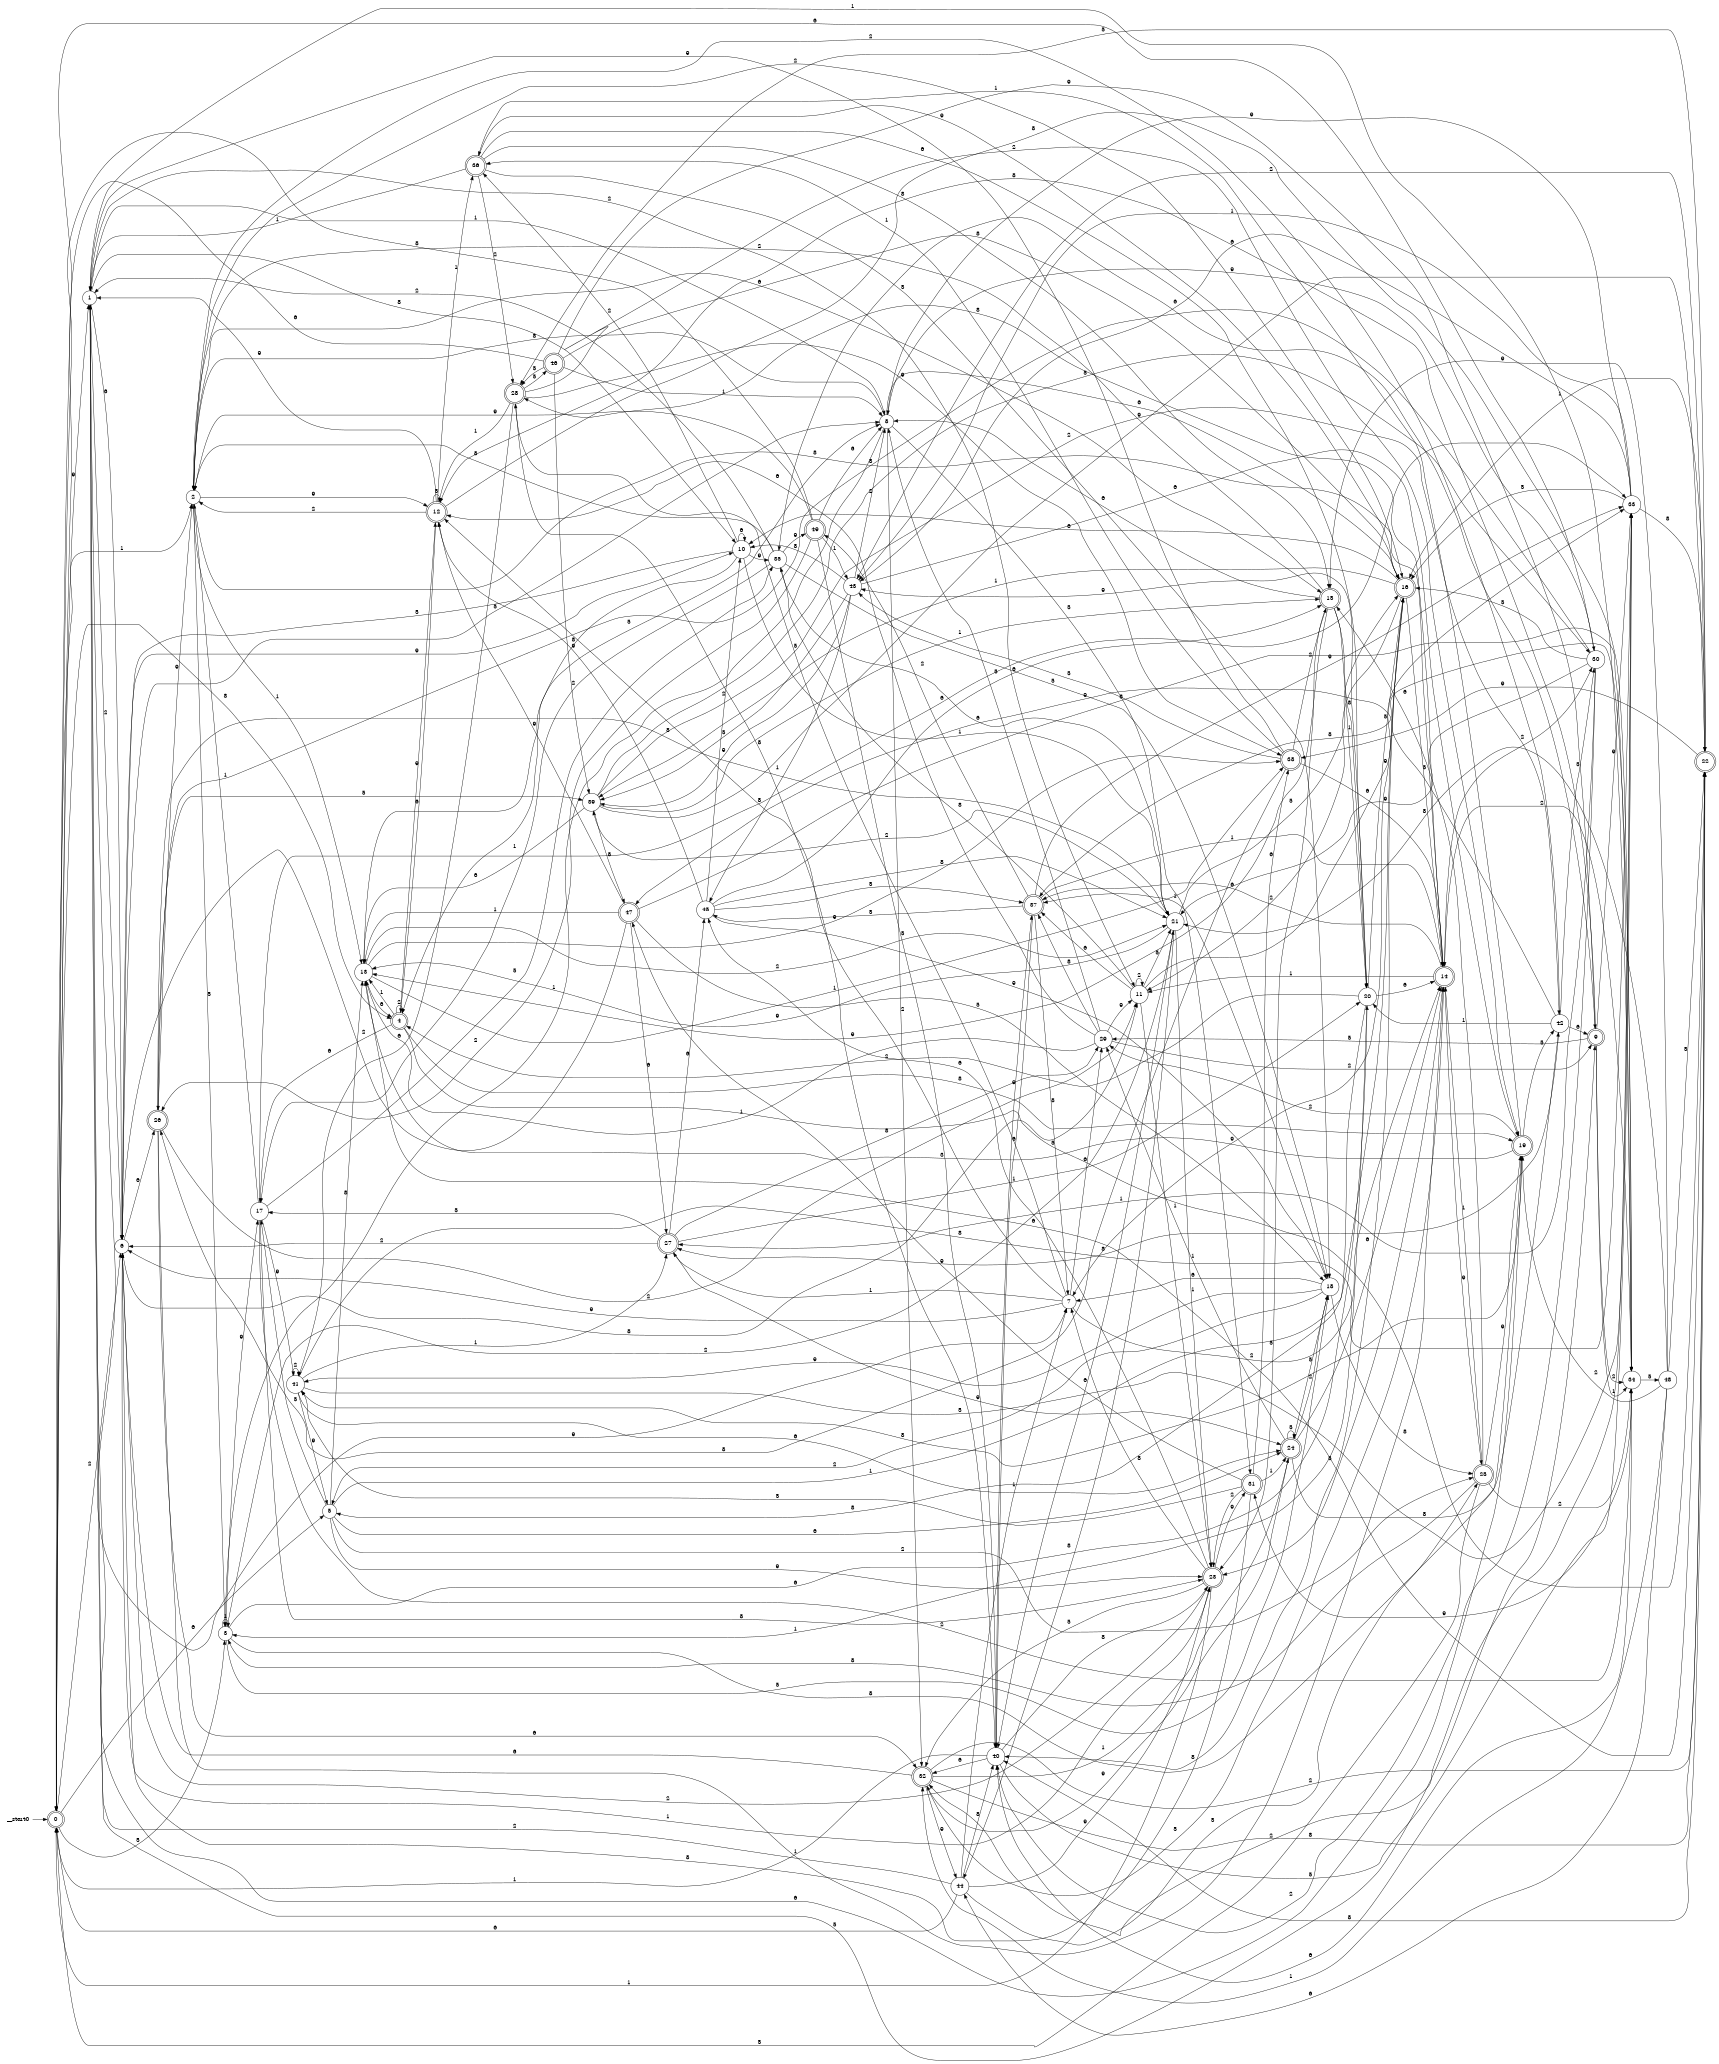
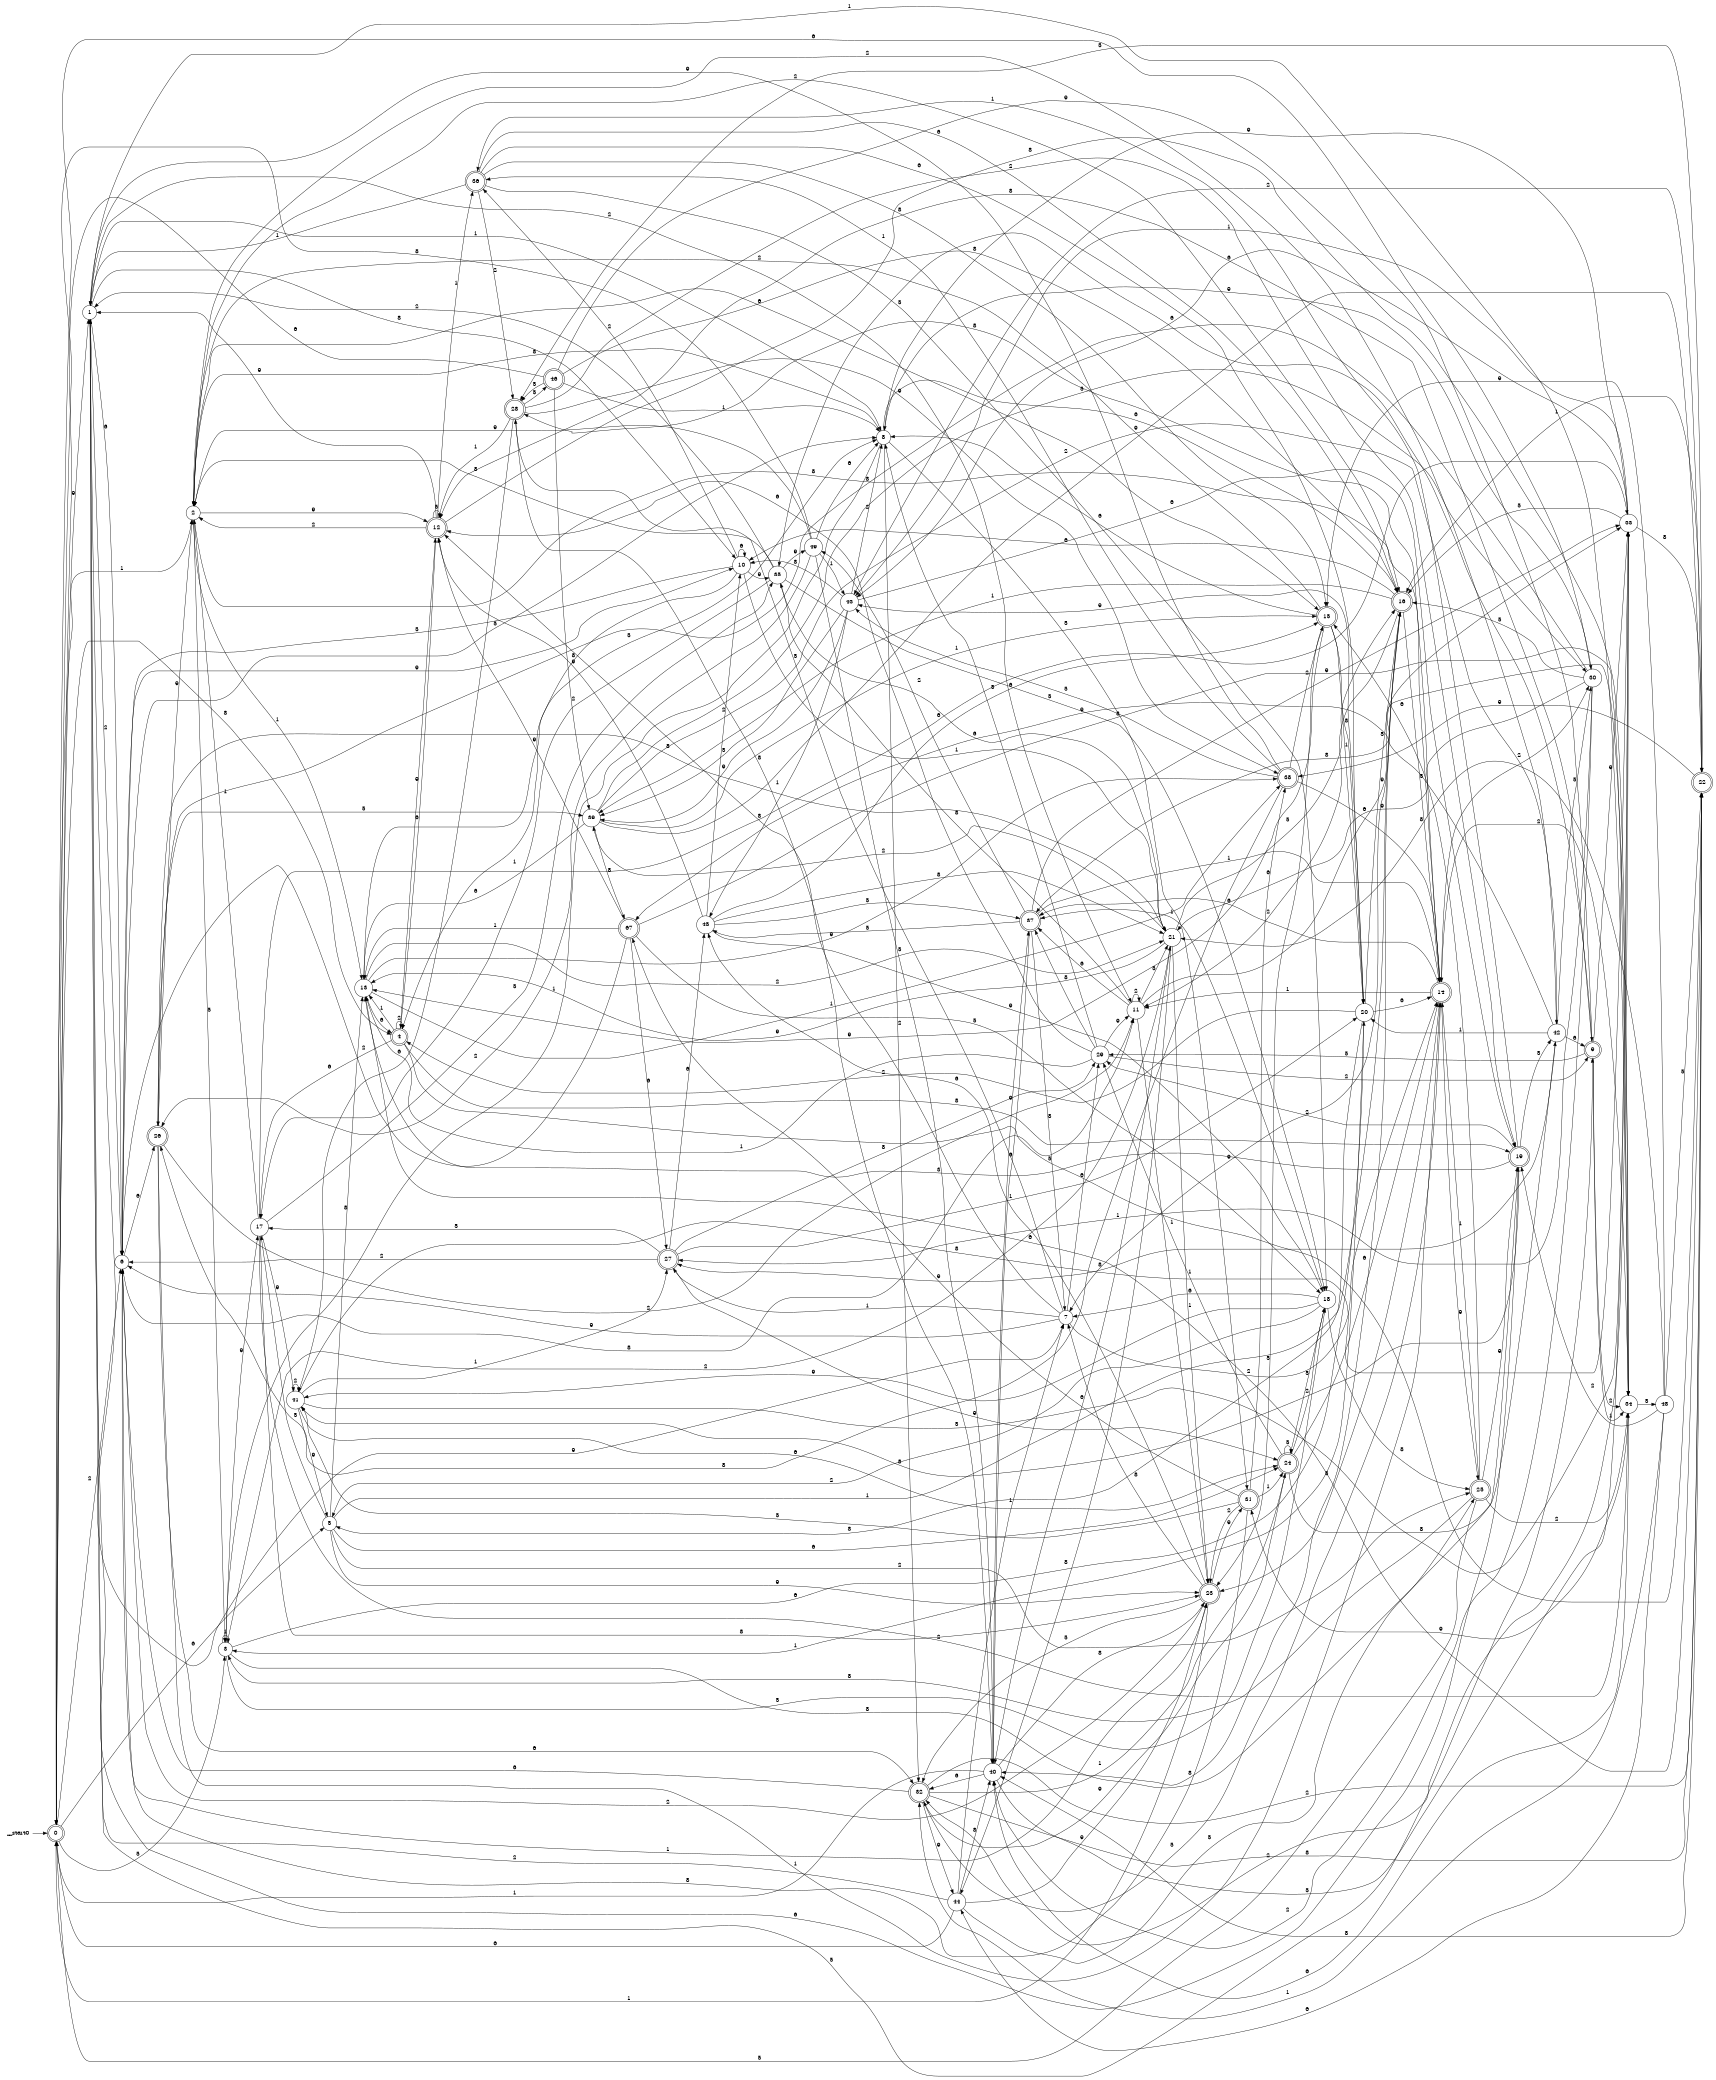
edge "36" -> "16": label "9" -> "6"
node "49": shape doublecircle -> circle
node "47": label "47" -> "67"
